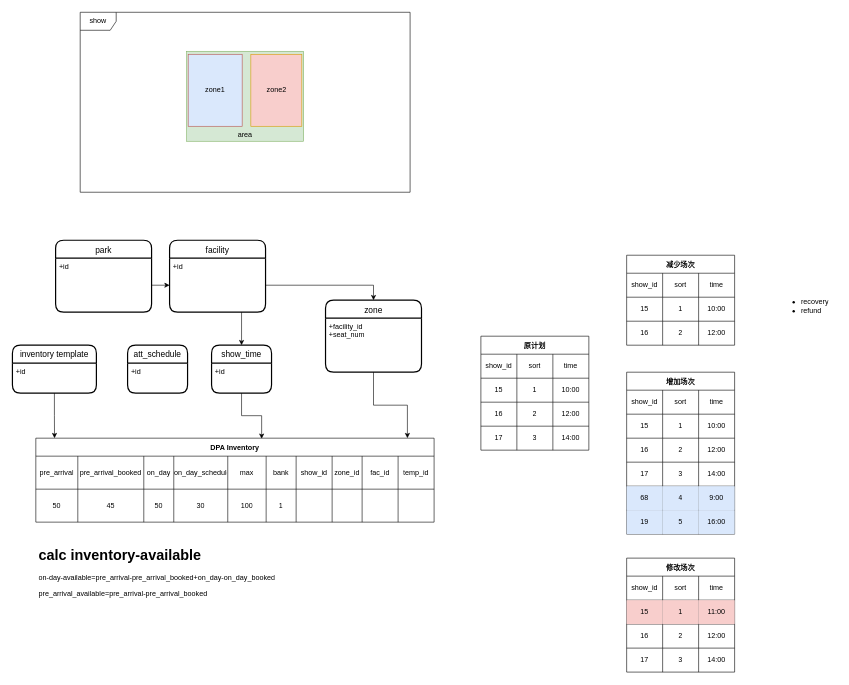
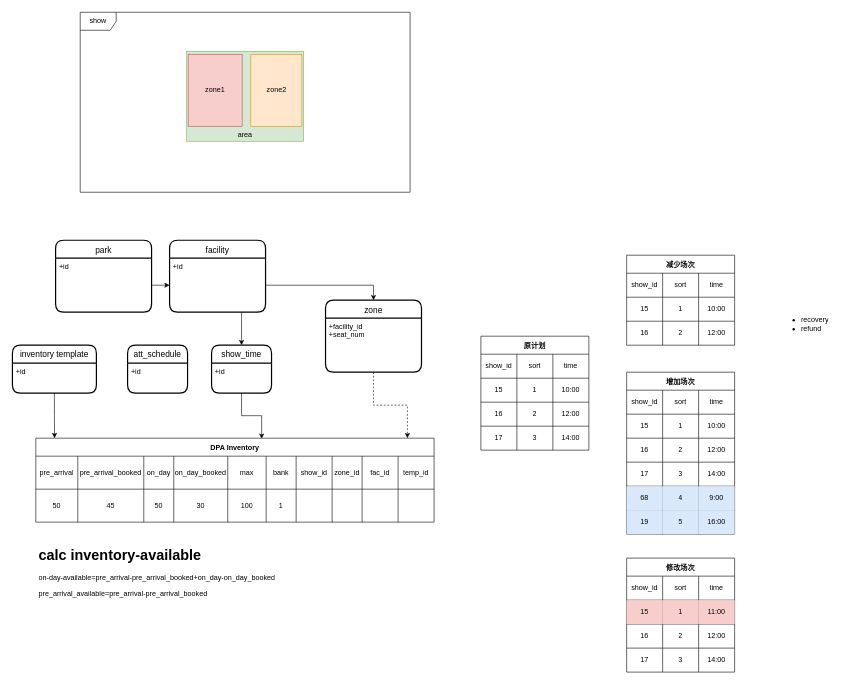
node "zone1": fillcolor #dae8fc -> #f8cecc
node "zone2": fillcolor #f8cecc -> #ffe6cc
node "recovery refund": moved (806, 306) -> (806, 324)
edge "+facility_id +seat_num" -> "DPA Inventory": style solid -> dashed
node "on_day_schedule": label "on_day_schedule" -> "on_day_booked"
